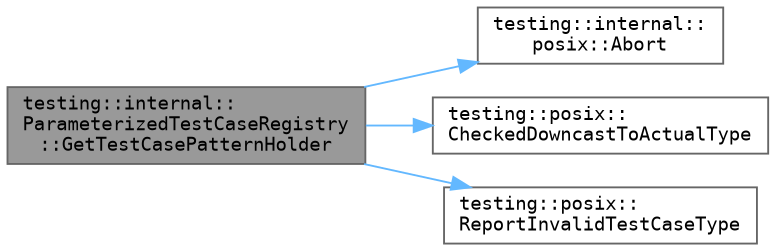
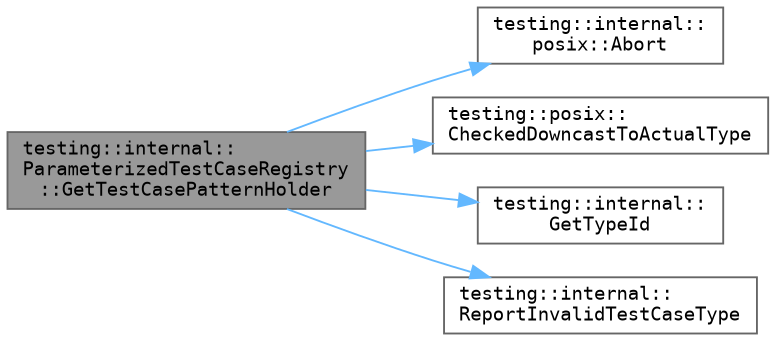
node "testing::internal:: GetTypeId": added
node "testing::posix:: ReportInvalidTestCaseType": label "testing::posix:: ReportInvalidTestCaseType" -> "testing::internal:: ReportInvalidTestCaseType"
